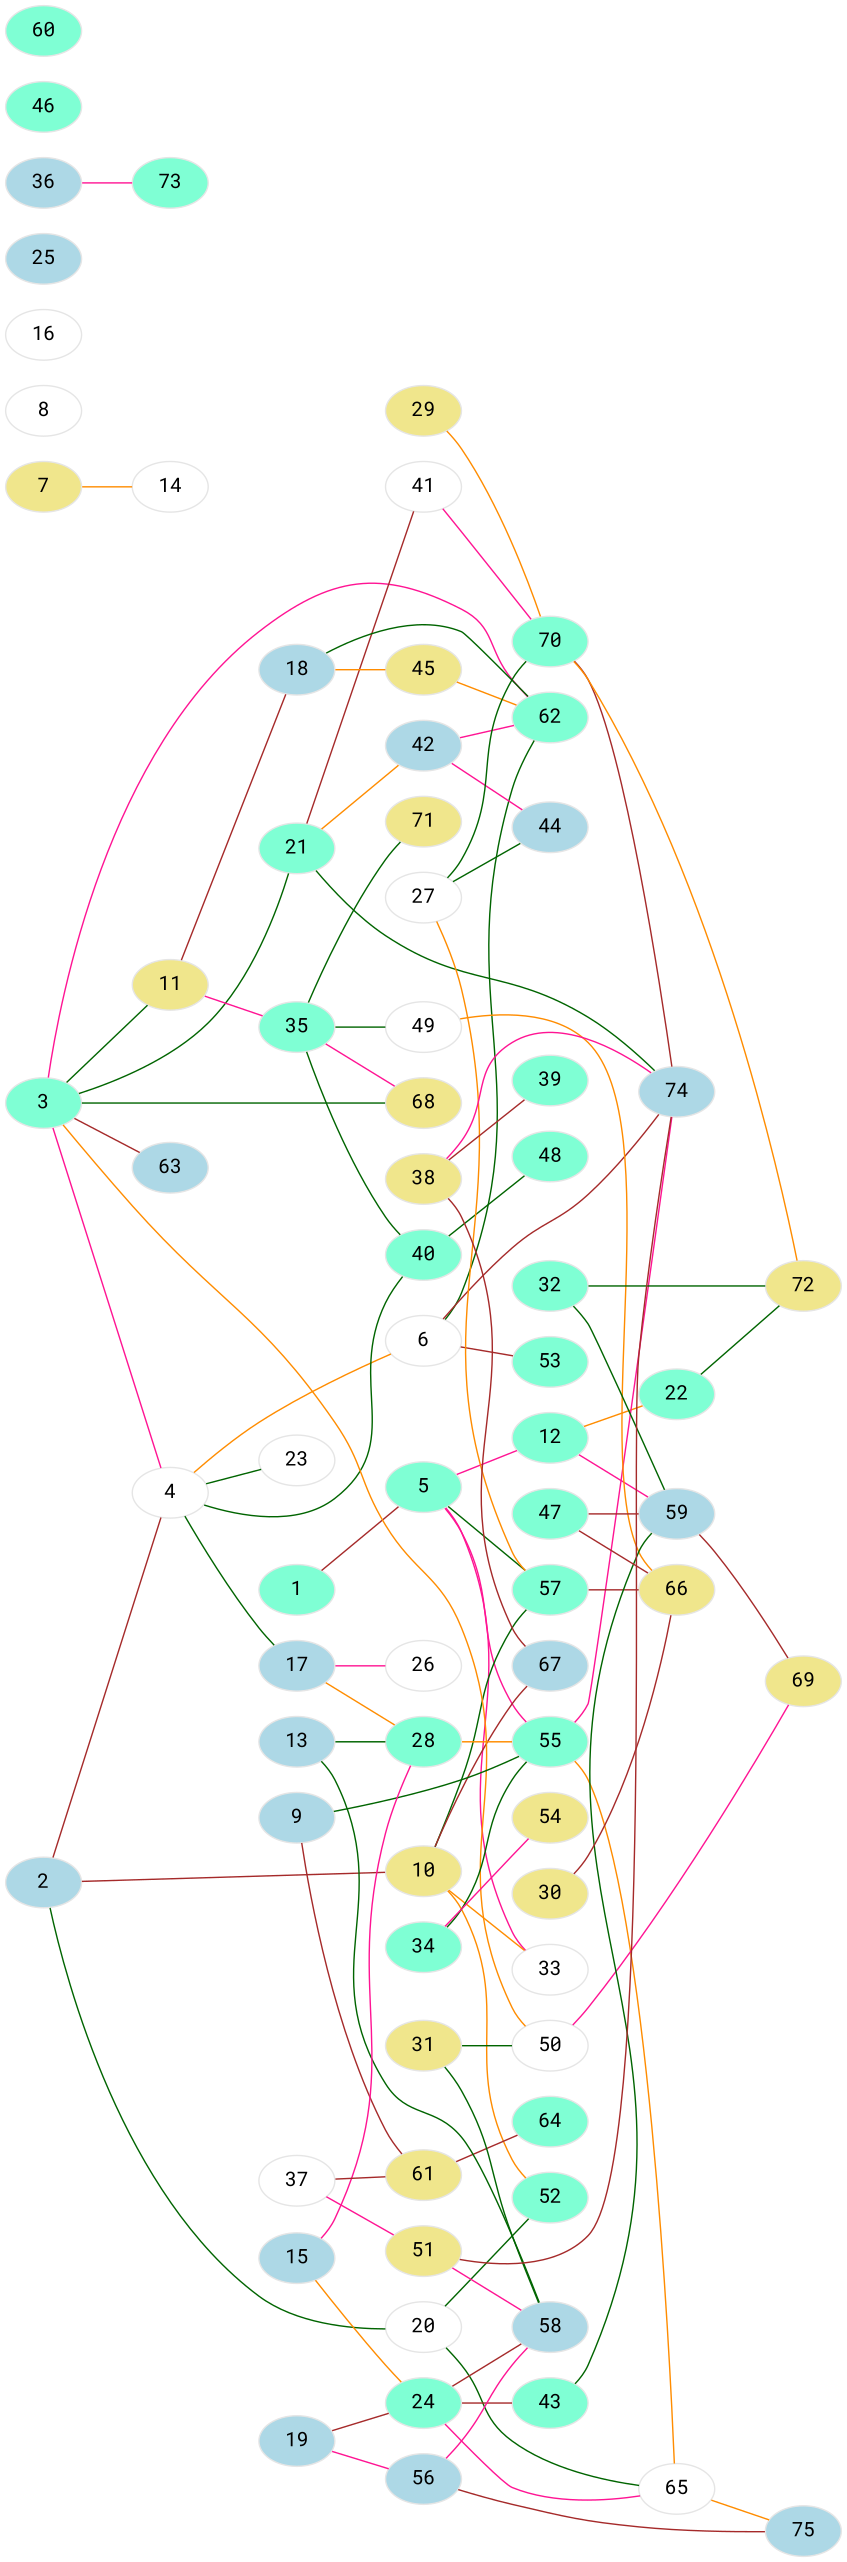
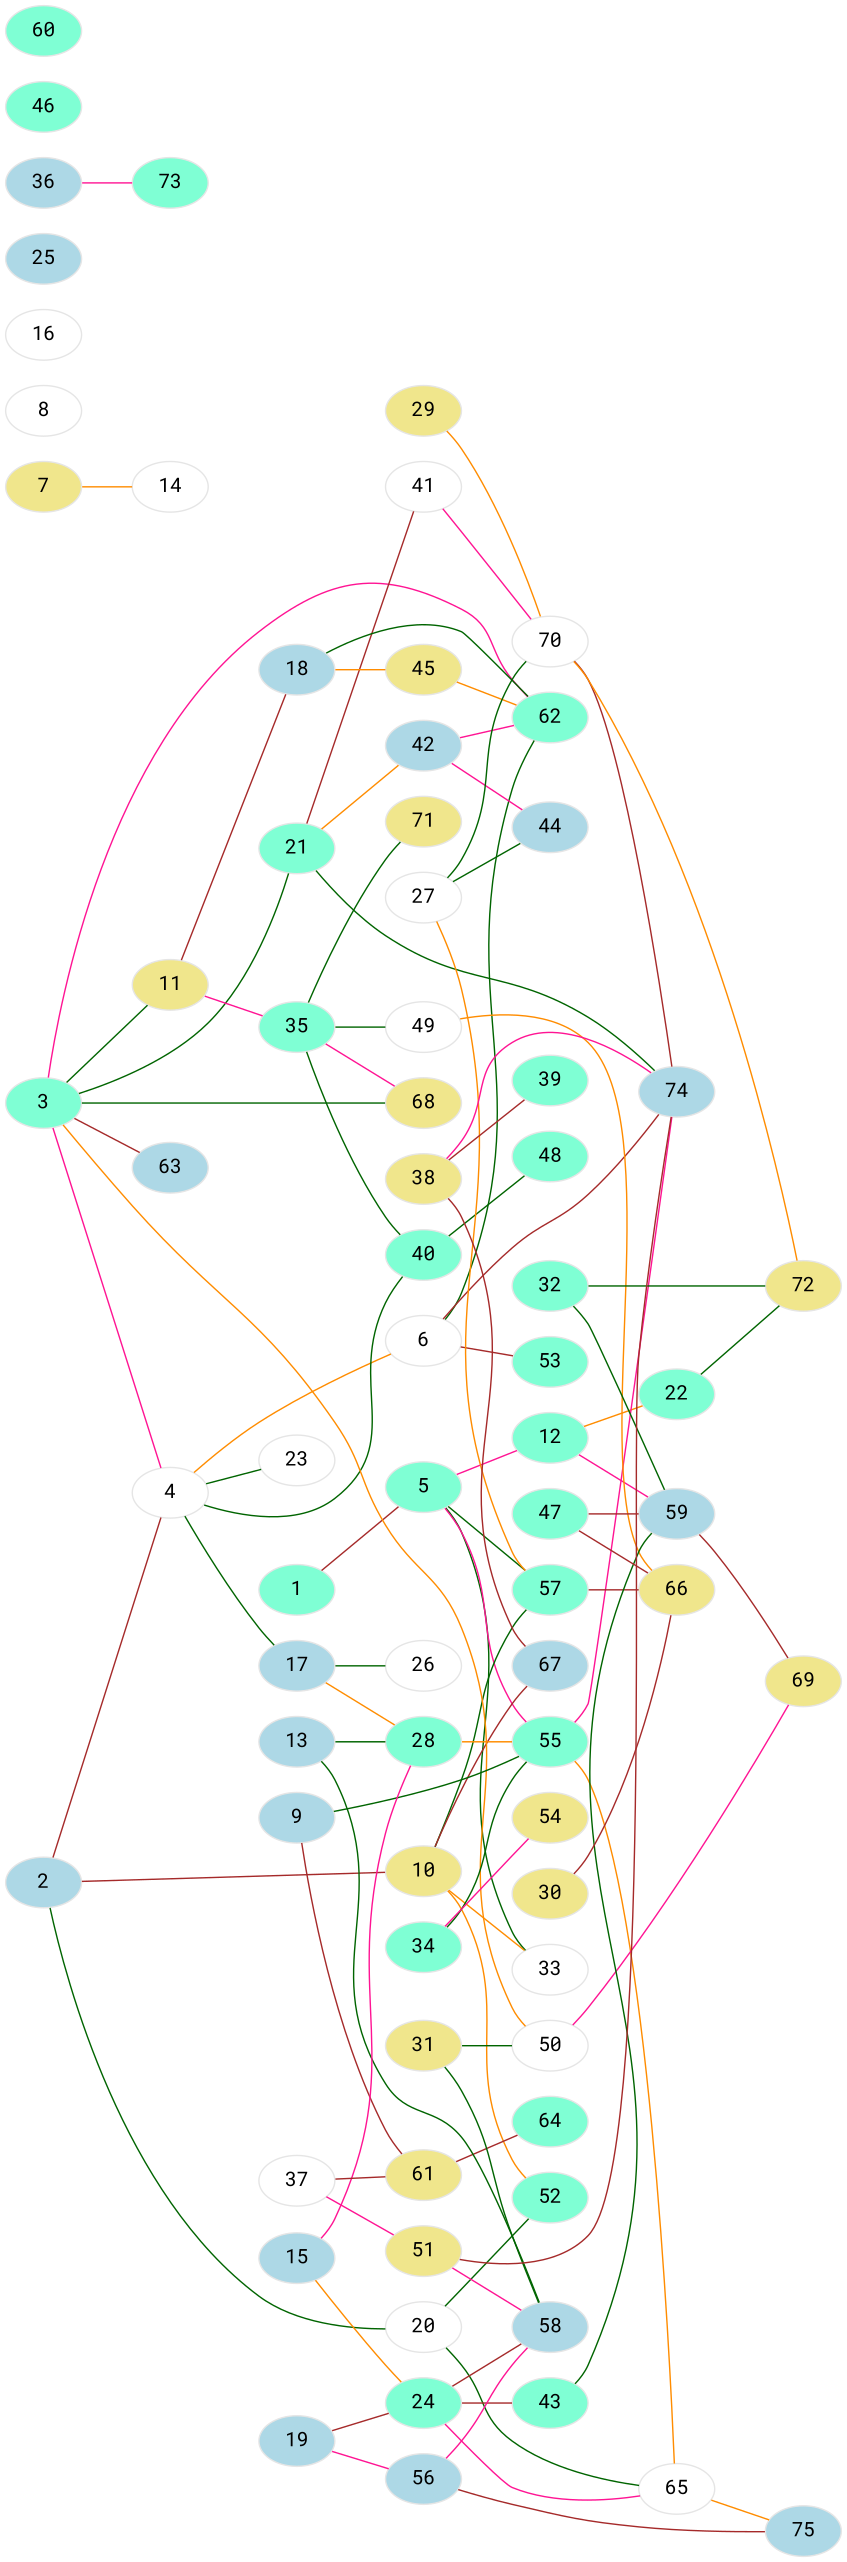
node "70": fillcolor aquamarine -> white
edge "17" -- "26": color deeppink -> darkgreen
edge "5" -- "33": color deeppink -> darkgreen
